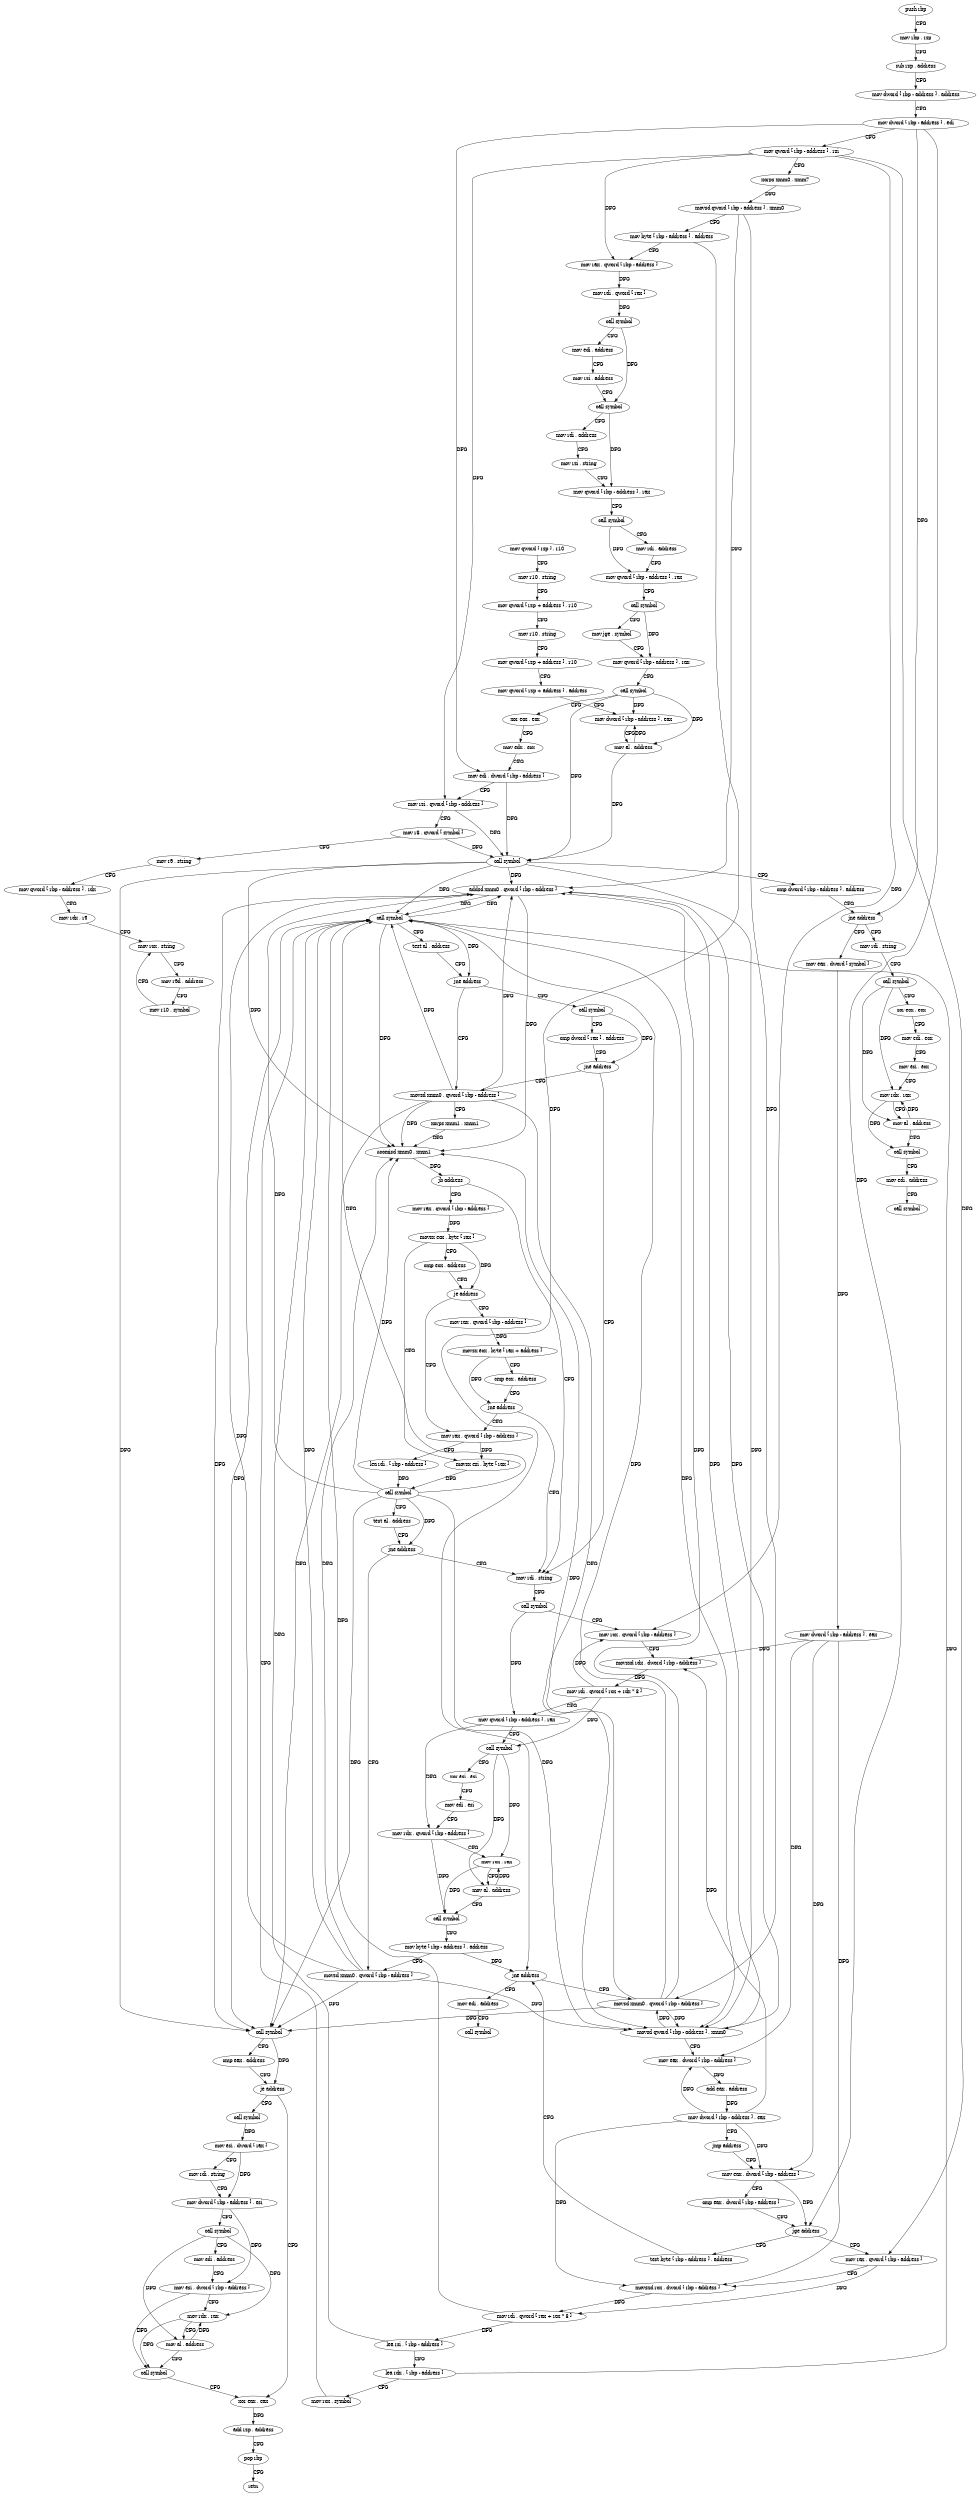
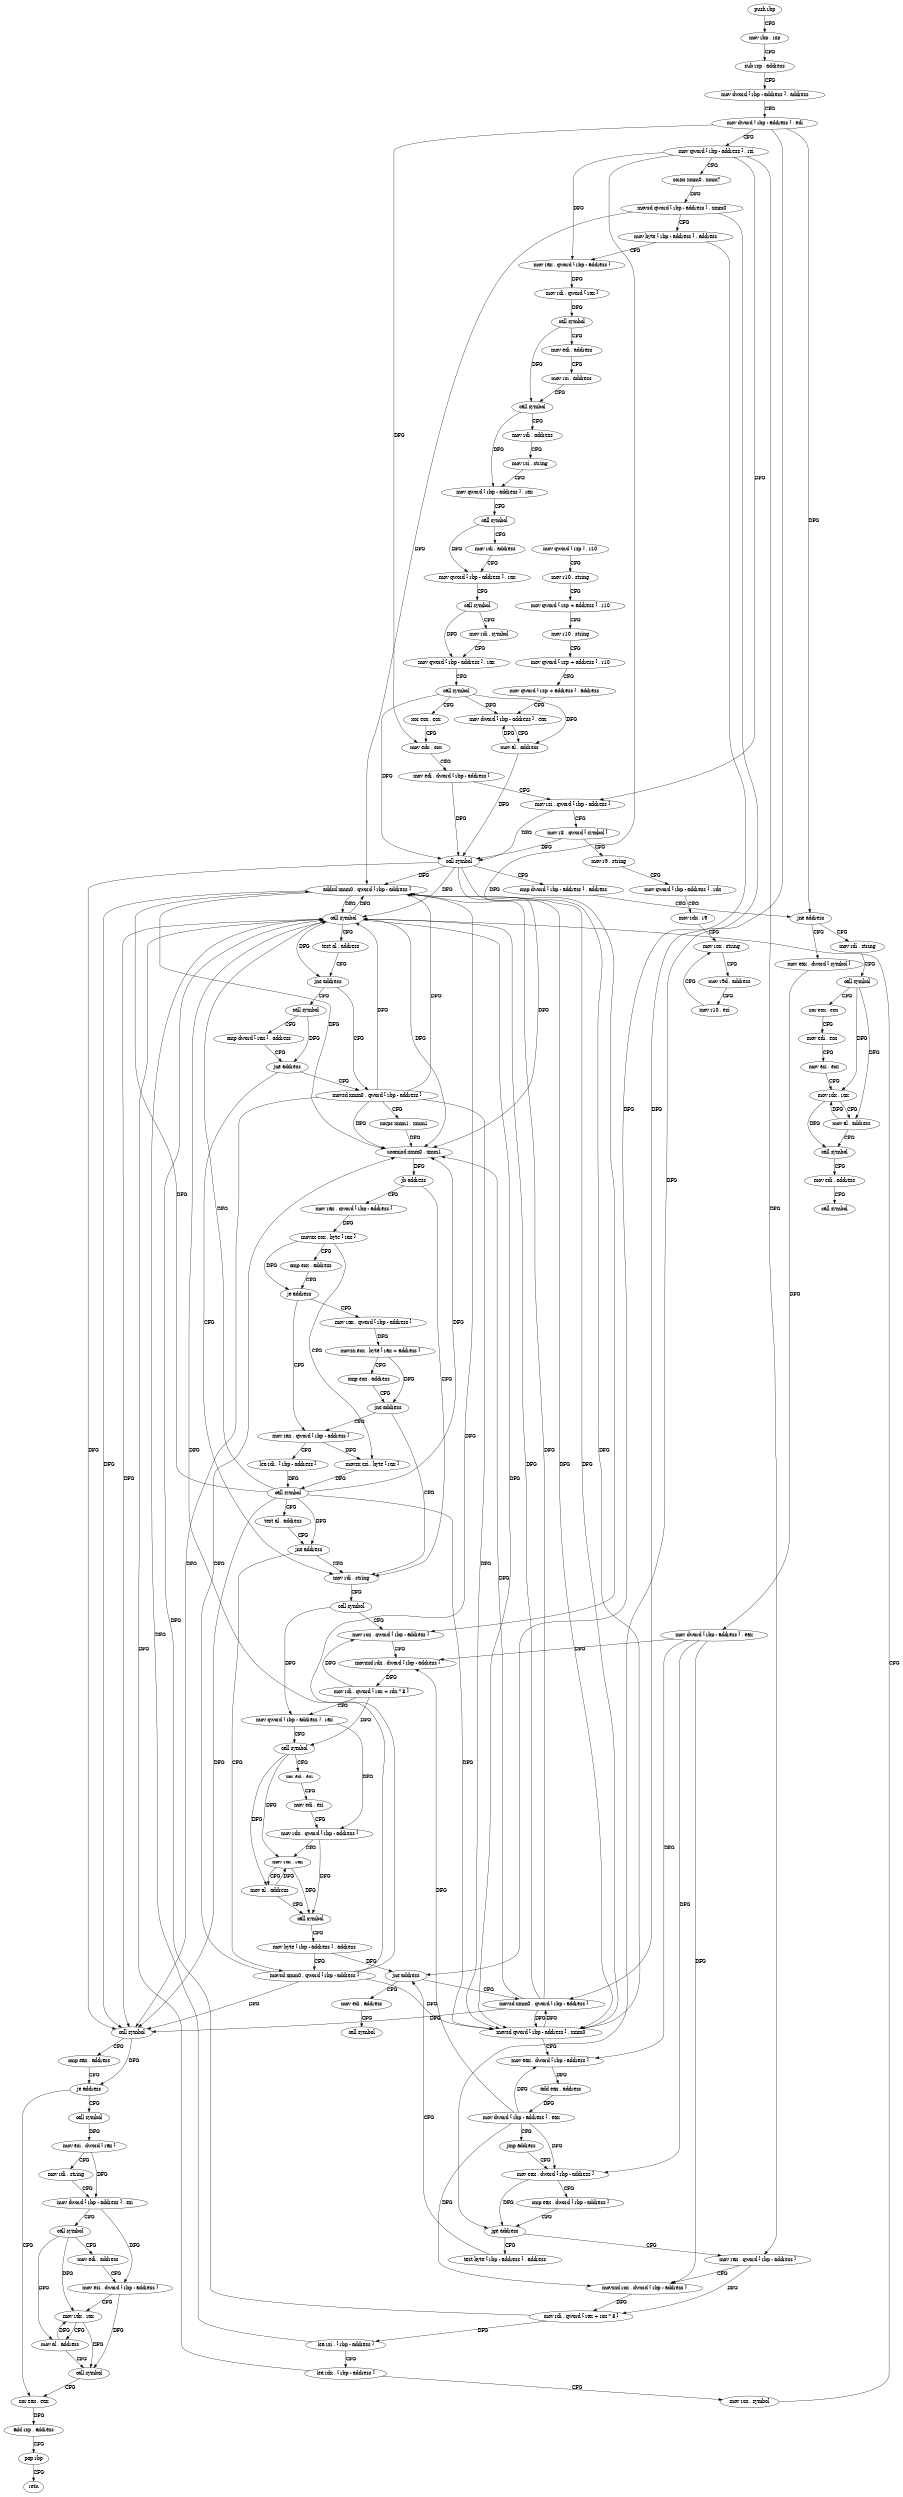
edge "mov dword [ rbp - address ] , edi" -> "mov edi , dword [ rbp - address ]": now "mov dword [ rbp - address ] , edi" -> "mov edx , ecx"
node "mov jge , symbol": label "mov jge , symbol" -> "mov rdi , symbol"
node "mov r10 , symbol": label "mov r10 , symbol" -> "mov r10 , esi"
